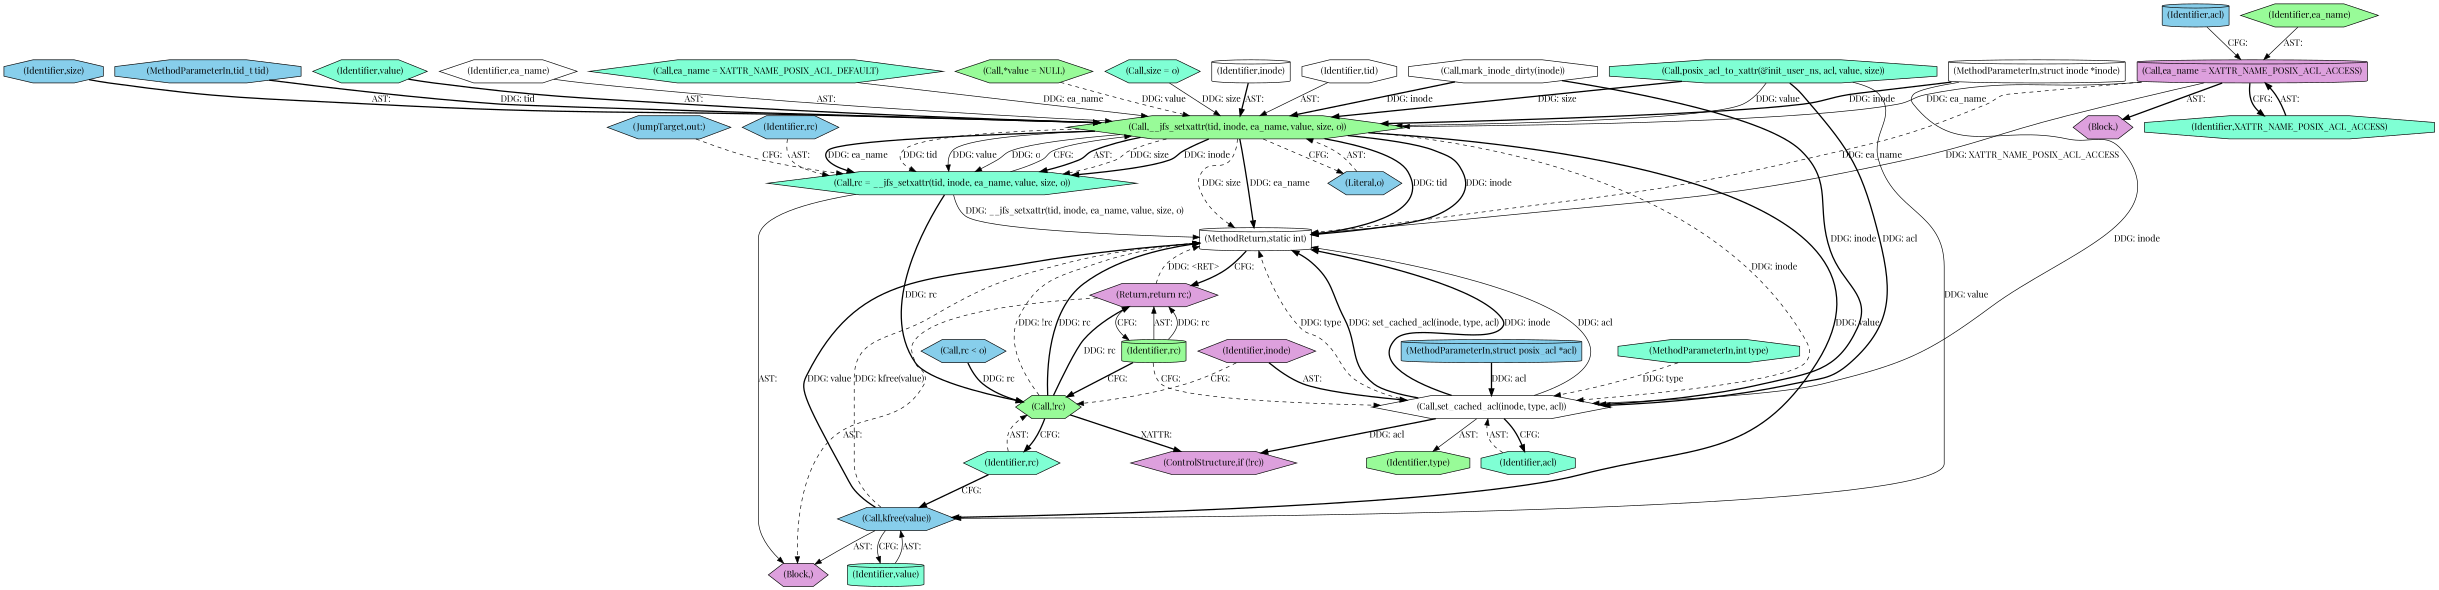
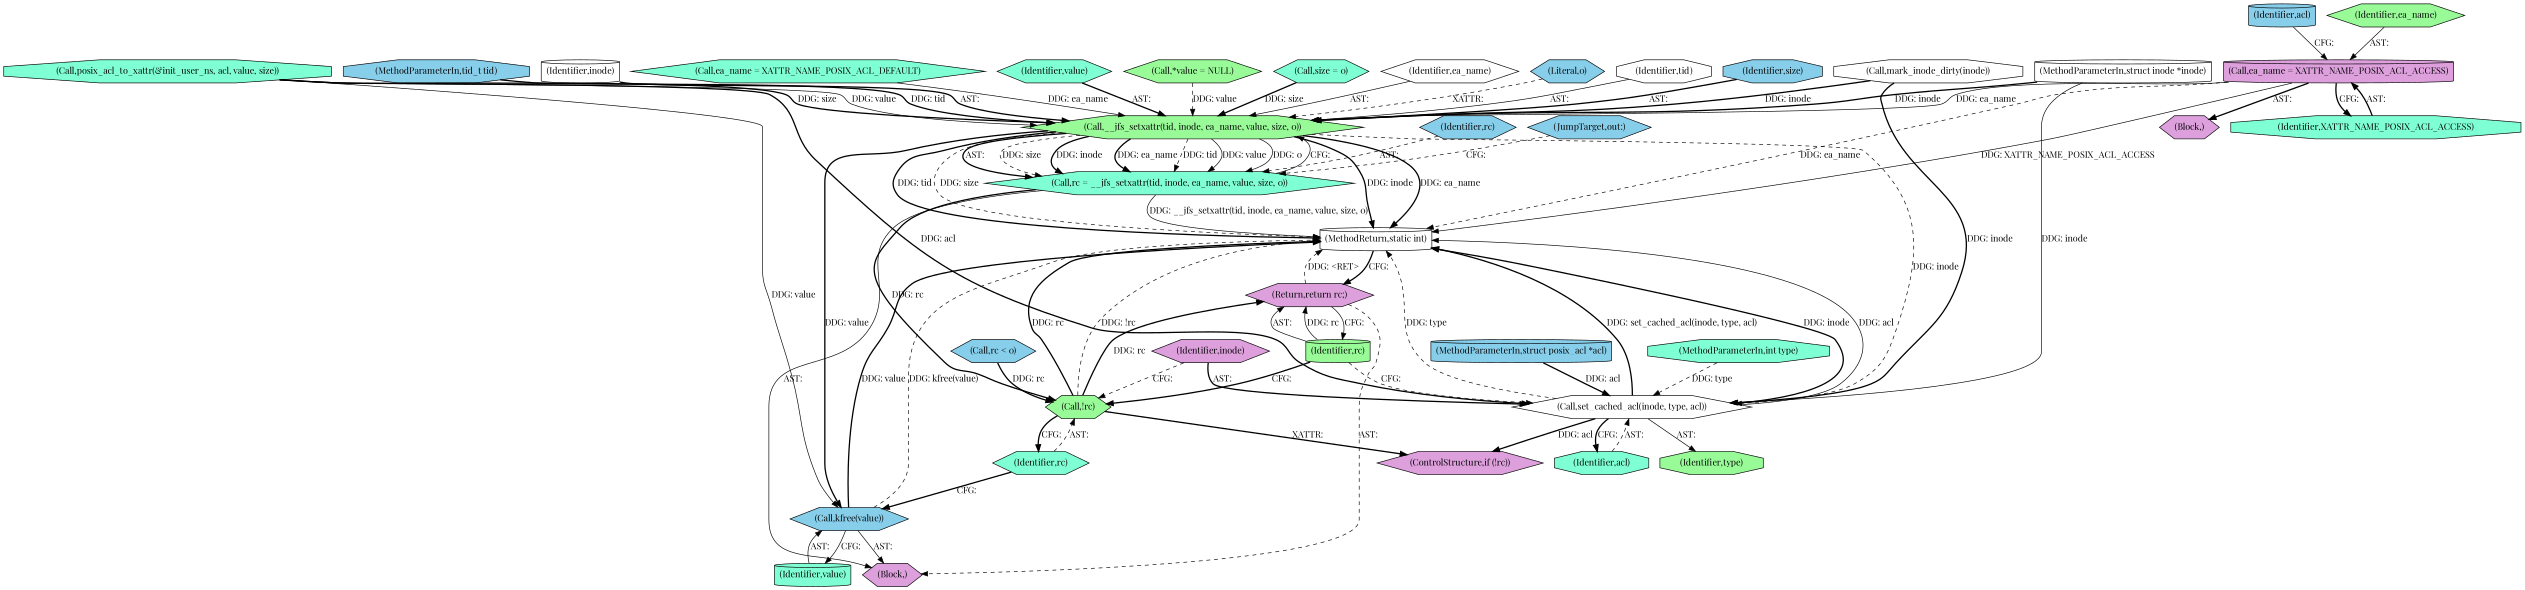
edge "(Call,size = 0)" -> "(Call,__jfs_setxattr(tid, inode, ea_name, value, size, 0))": style solid -> bold
edge "(Call,__jfs_setxattr(tid, inode, ea_name, value, size, 0))" -> "(Literal,0)": removed, label "CFG:"
edge "(Literal,0)" -> "(Call,__jfs_setxattr(tid, inode, ea_name, value, size, 0))": label "AST: " -> "XATTR: "
